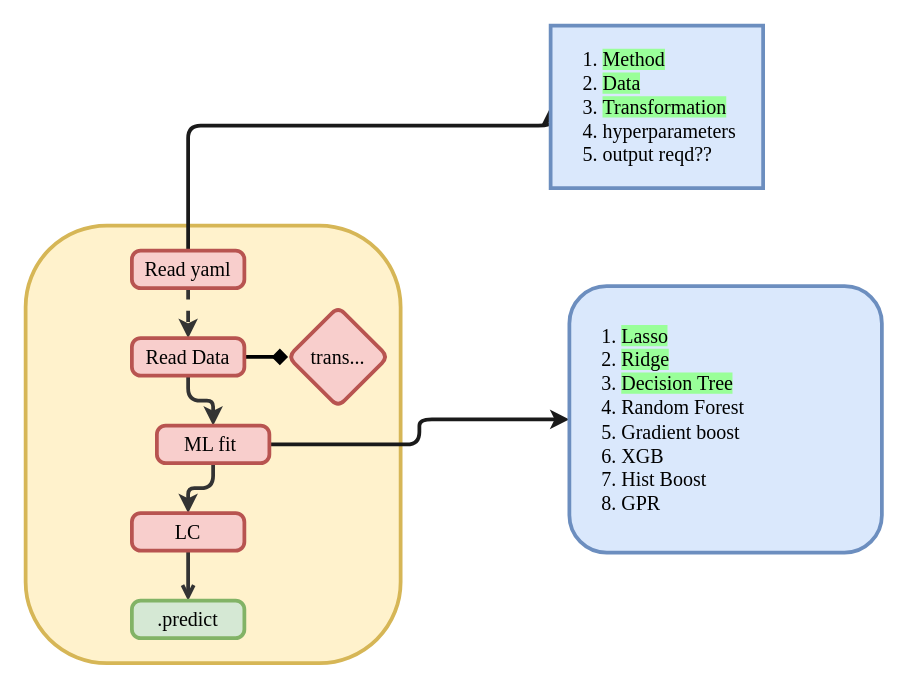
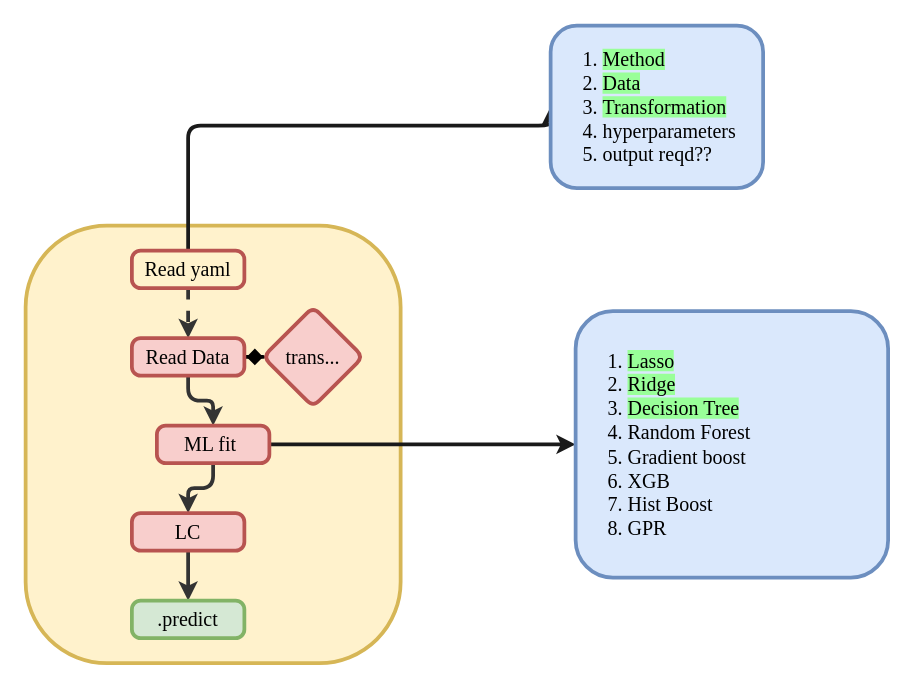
node "Method Data Transformation hyperparameters output reqd??": shape rectangle -> rounded rectangle
node "Read yaml": fillcolor #f8cecc -> #fff2cc
node "trans...": moved (338, 357) -> (313, 357)
node "Lasso Ridge Decision Tree Random Forest Gradient boost XGB Hist Boost GPR": moved (726, 419) -> (732, 444)
edge "LC" -> ".predict": arrowhead open -> classic
